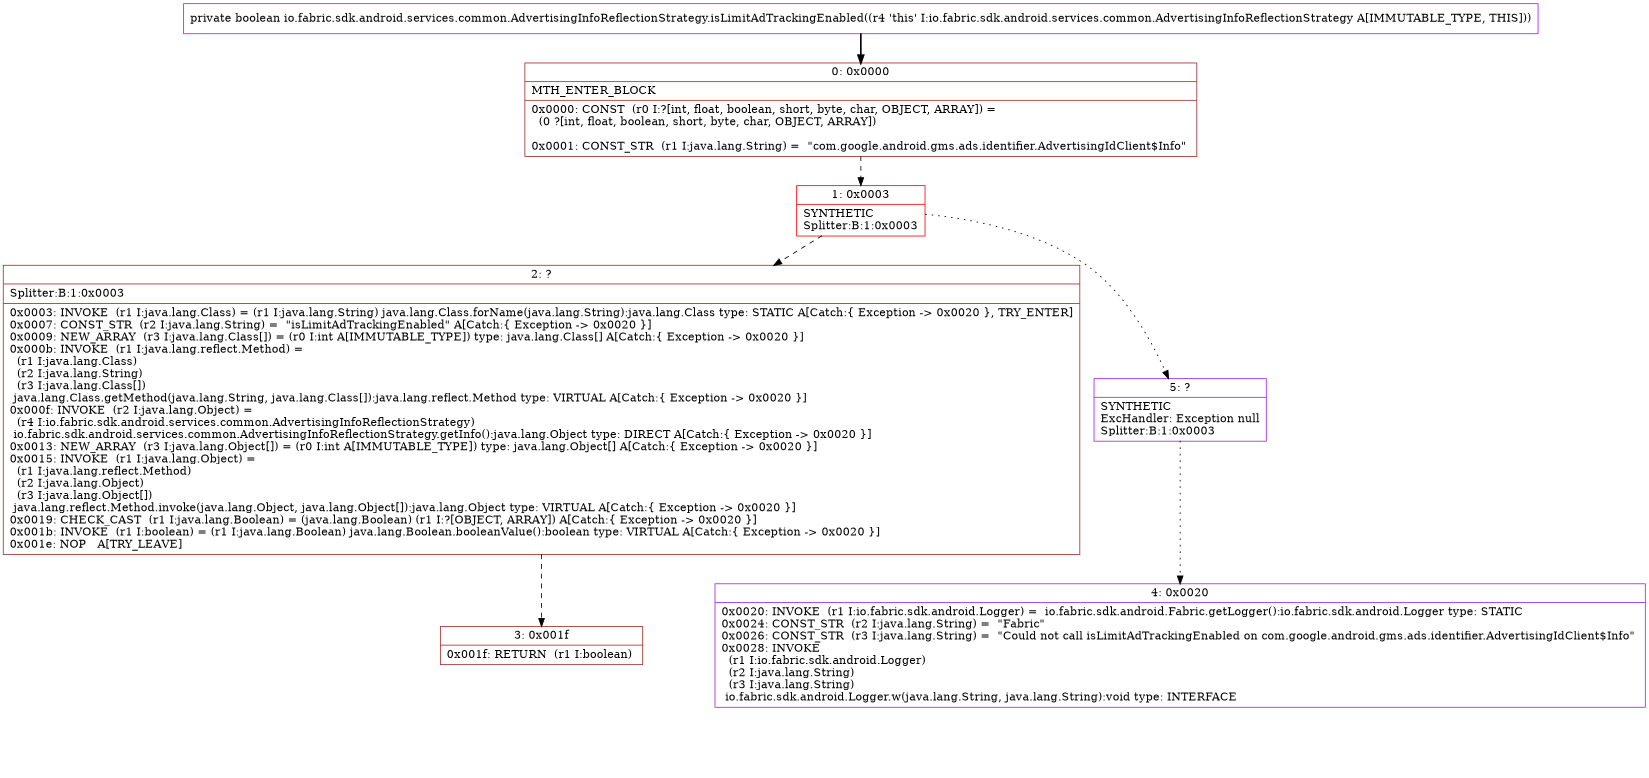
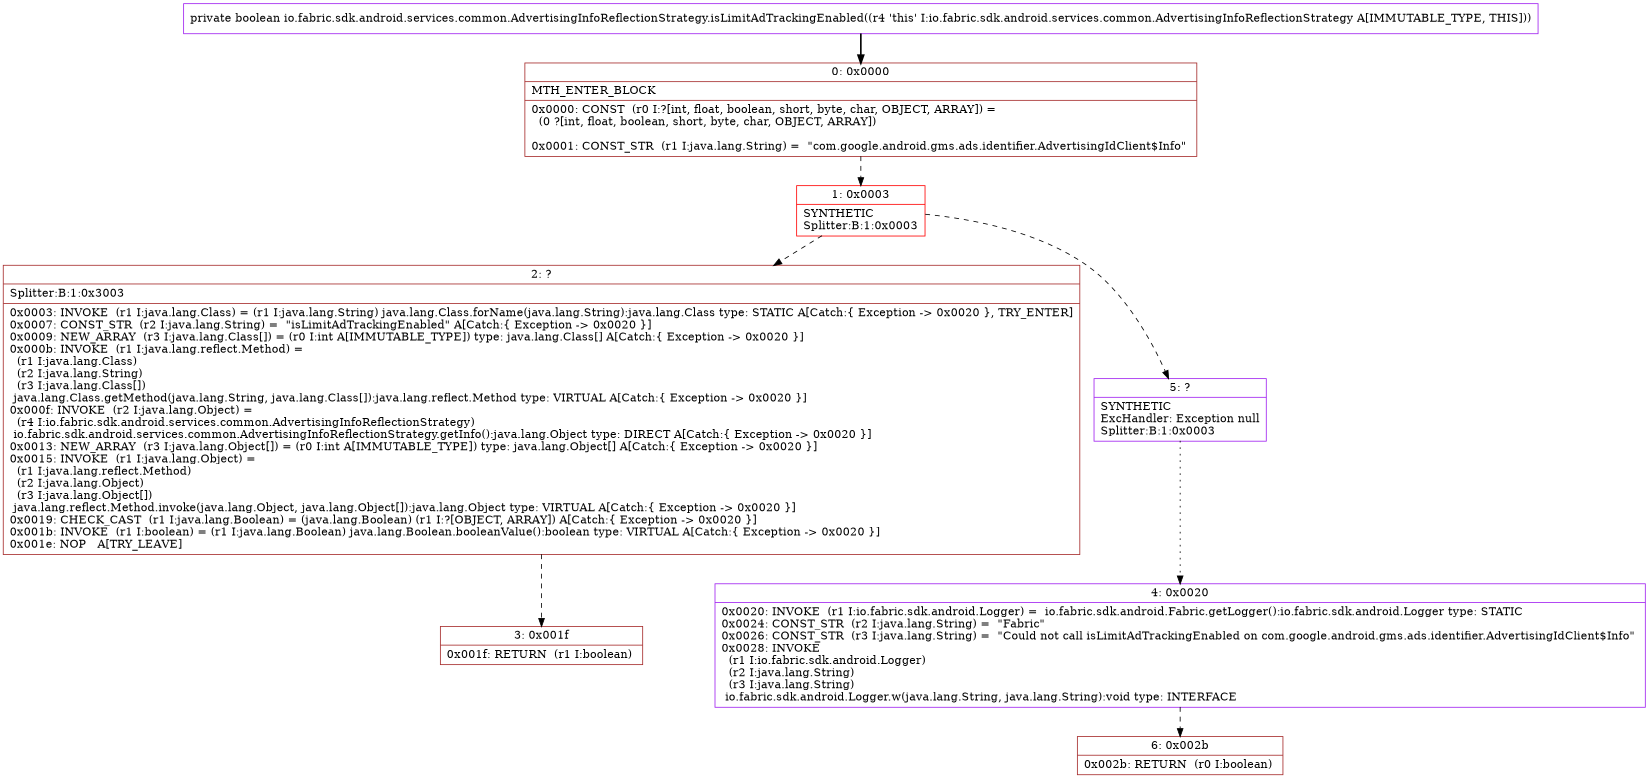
edge "1: 0x0003" -> "5: ?": style dotted -> dashed
node "2: ?": text "Splitter:B:1:0x0003" -> "Splitter:B:1:0x3003"
node "6: 0x002b": added
